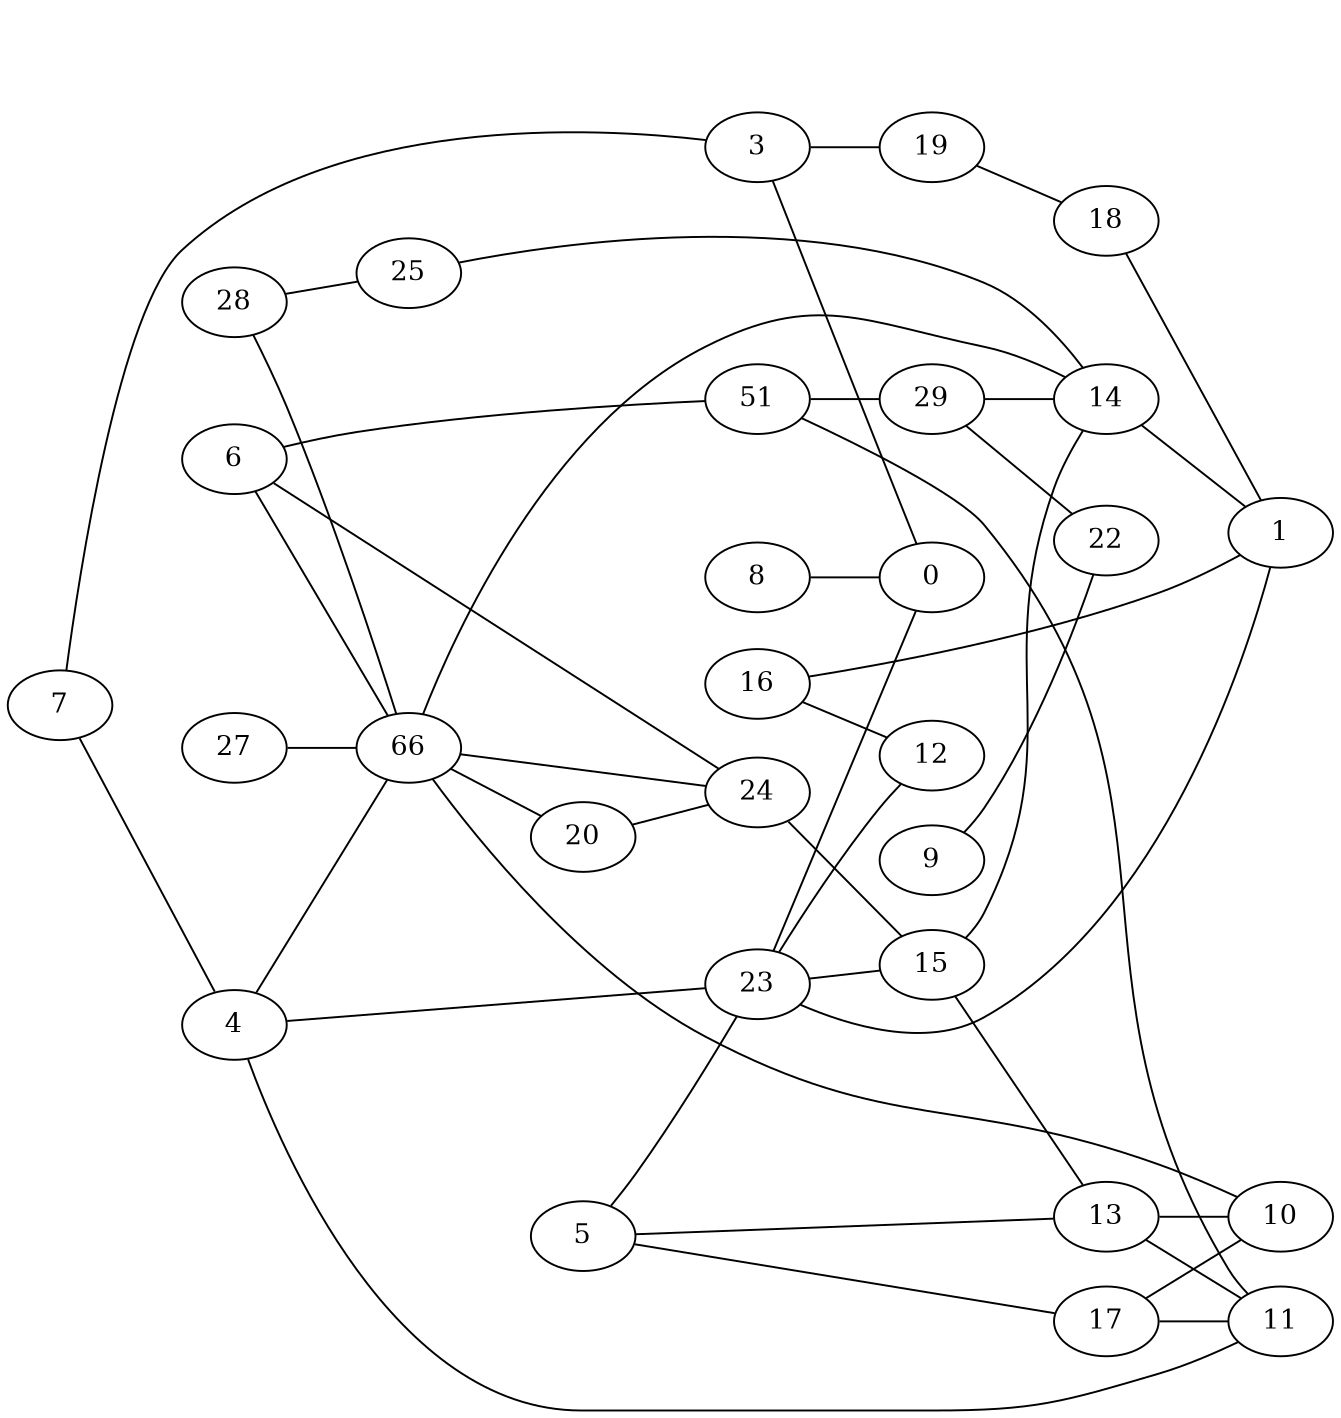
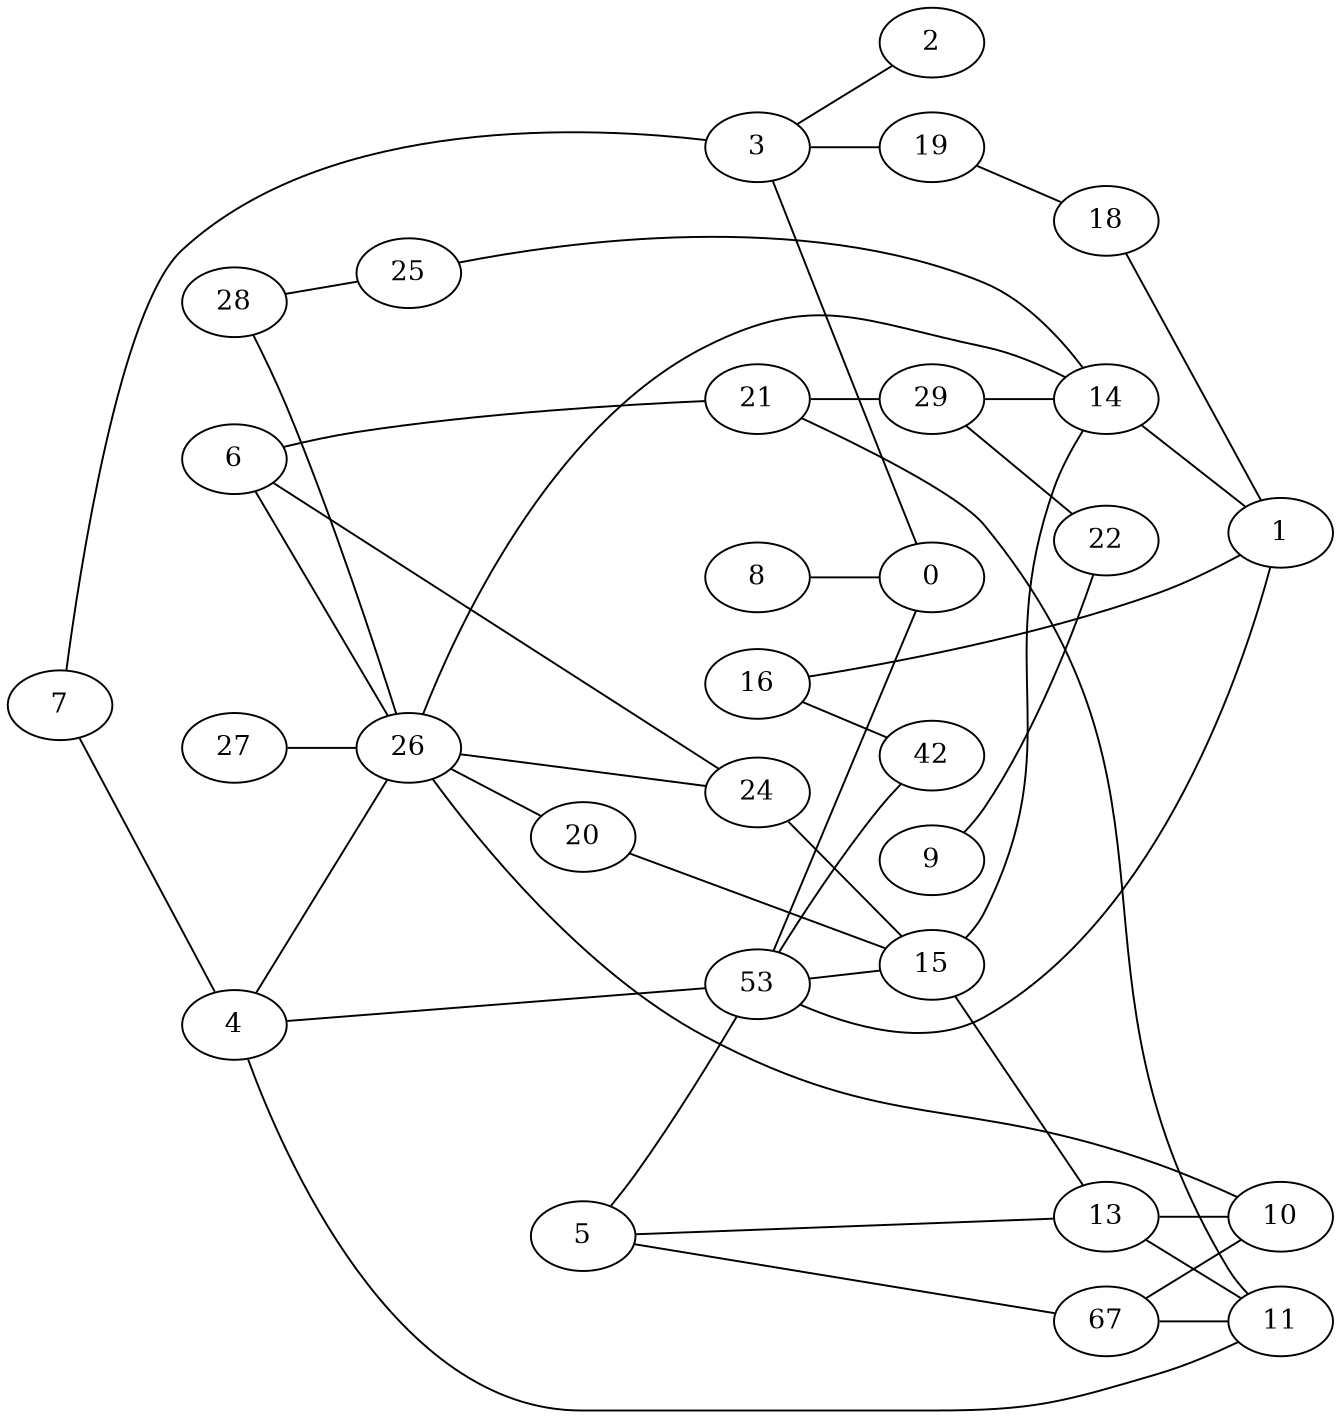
node "2": added
node "51": label "51" -> "21"
node "66": label "66" -> "26"
node "12": label "12" -> "42"
edge "24" -- "20": now "15" -- "20"
node "23": label "23" -> "53"
node "17": label "17" -> "67"
